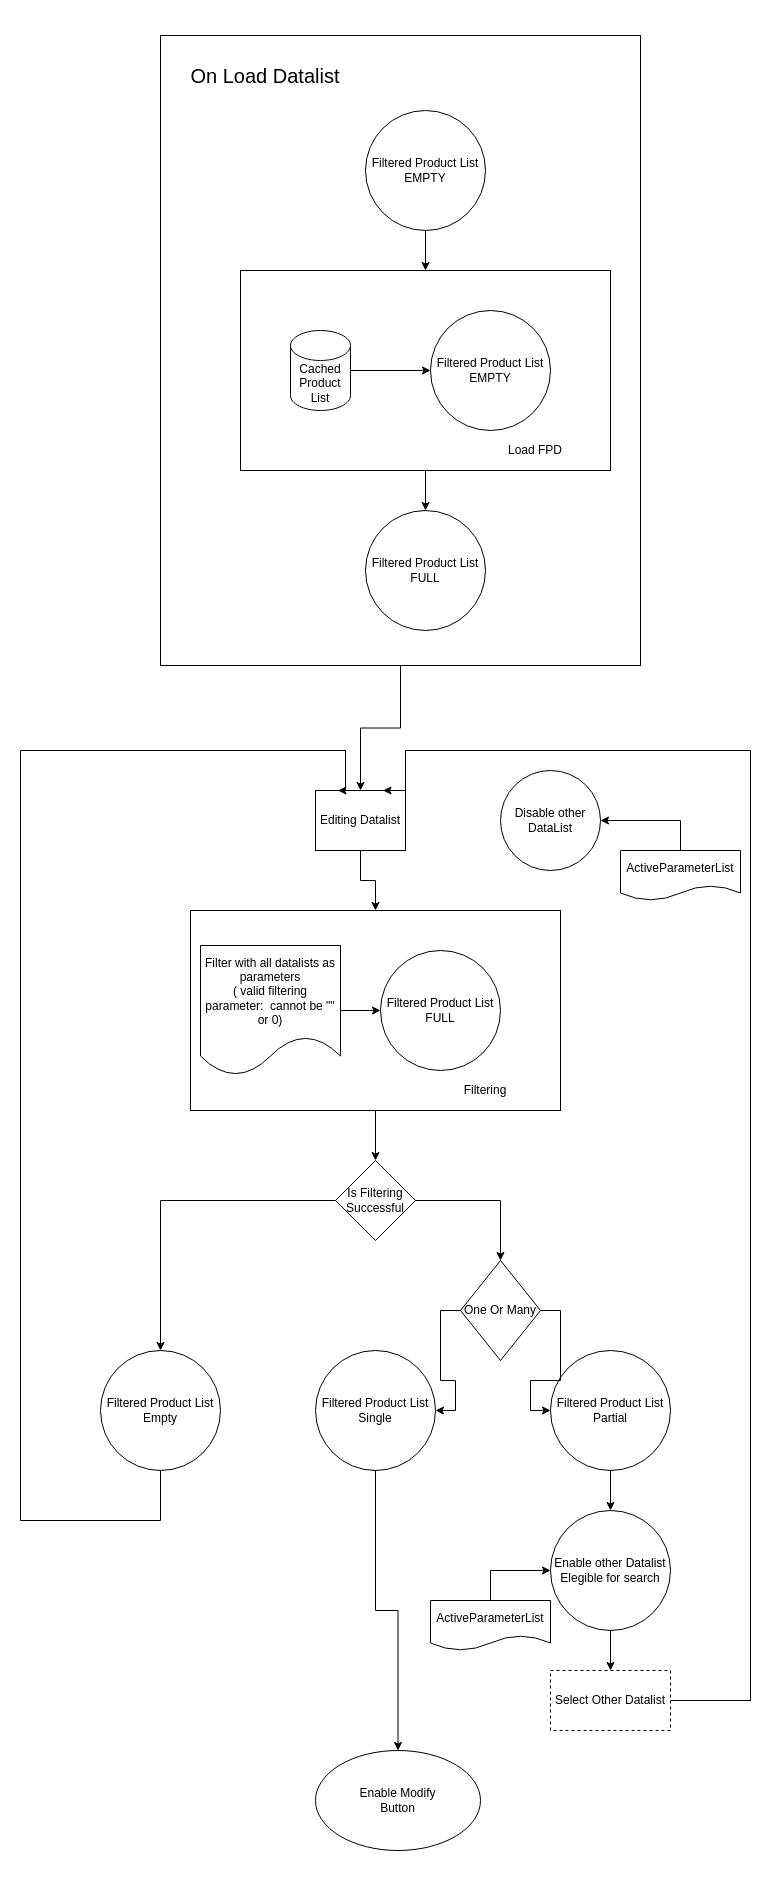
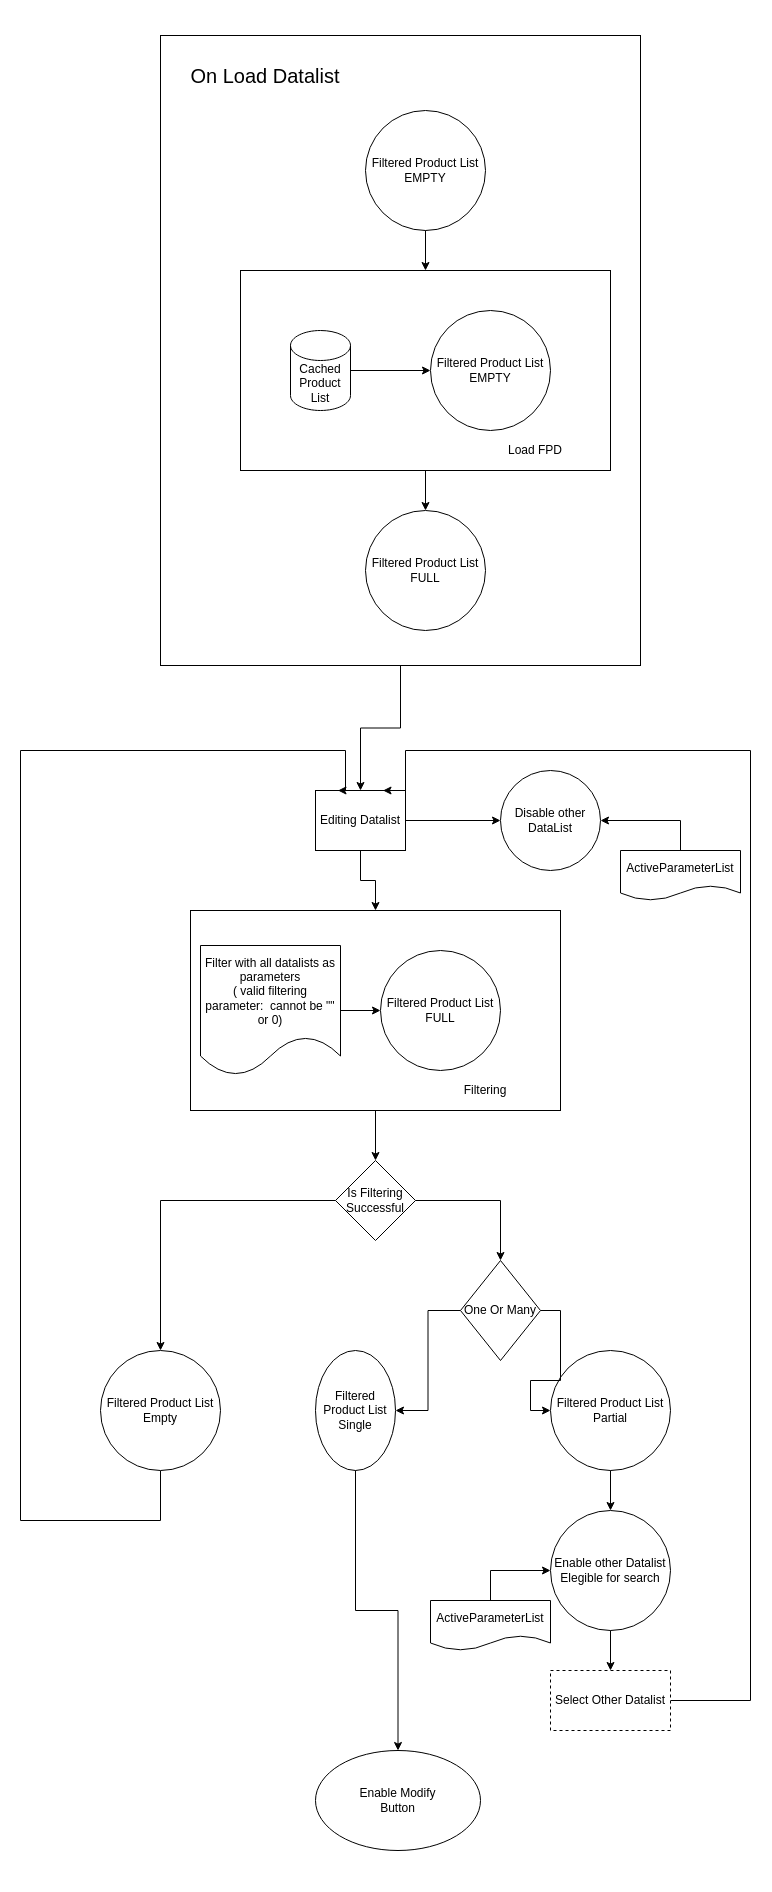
edge "Editing Datalist" -> "Disable other DataList": added
node "Filtered Product List Single": size 120x120 -> 80x120
